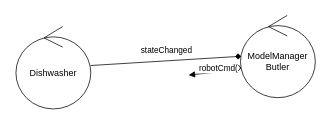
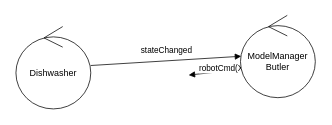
edge "Dishwasher" -> "ModelManager Butler": arrowhead diamond -> block
